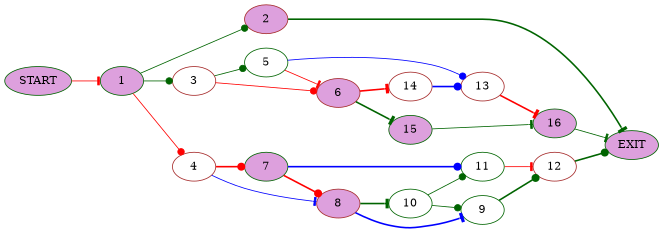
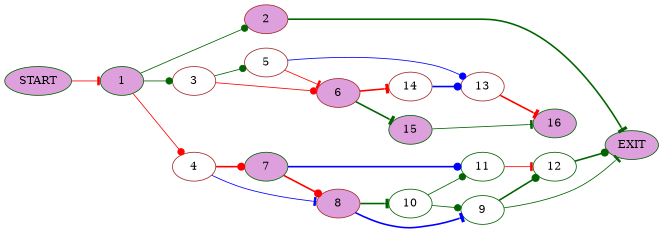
node "5": color darkgreen -> brown
edge "16" -> "EXIT": now "9" -> "EXIT"
node "12": color brown -> darkgreen
